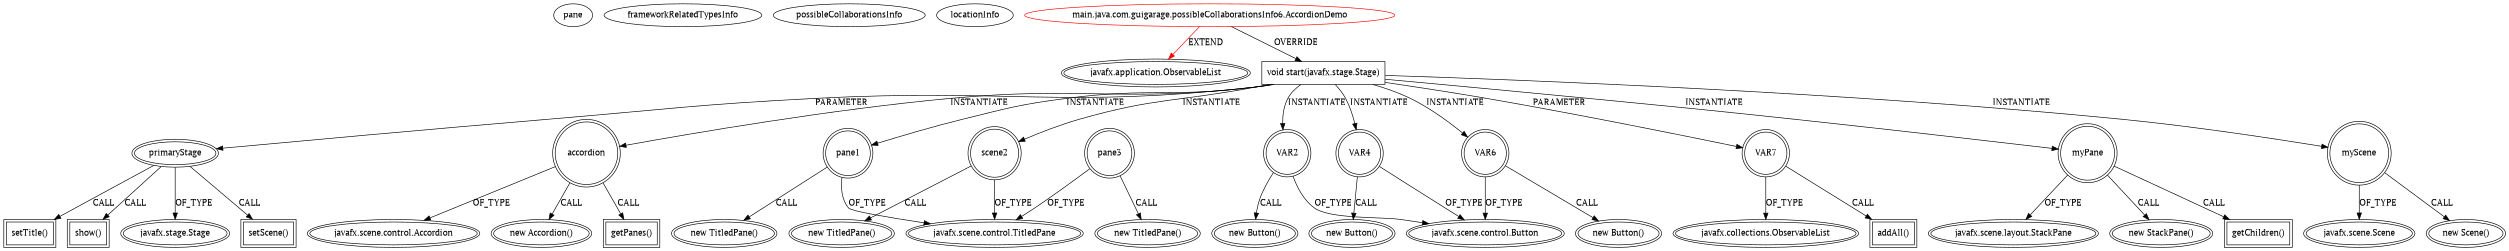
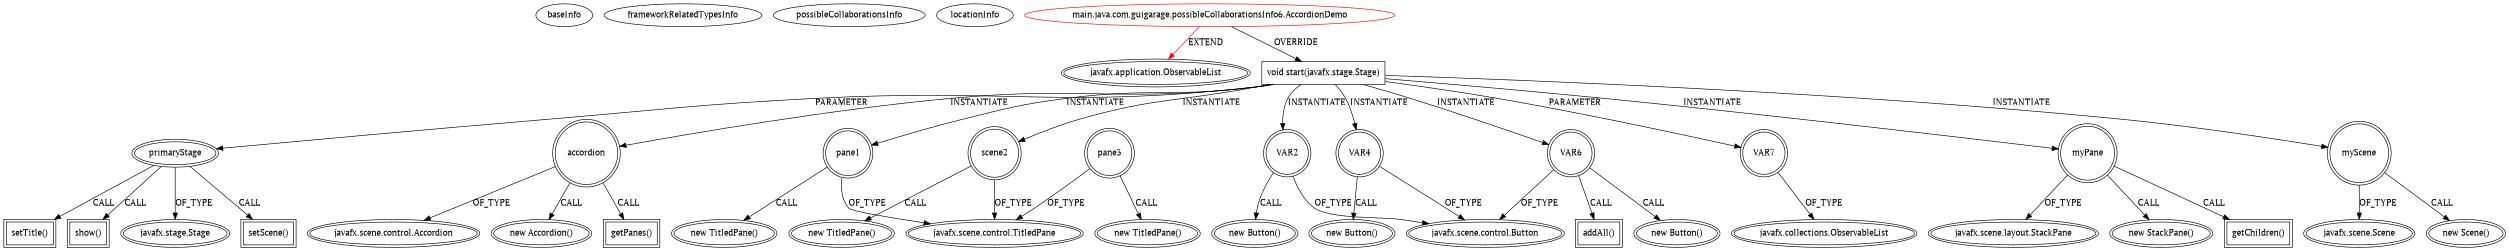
node "pane": label "pane" -> "baseInfo"
edge "VAR7" -> "addAll()": now "VAR6" -> "addAll()"
